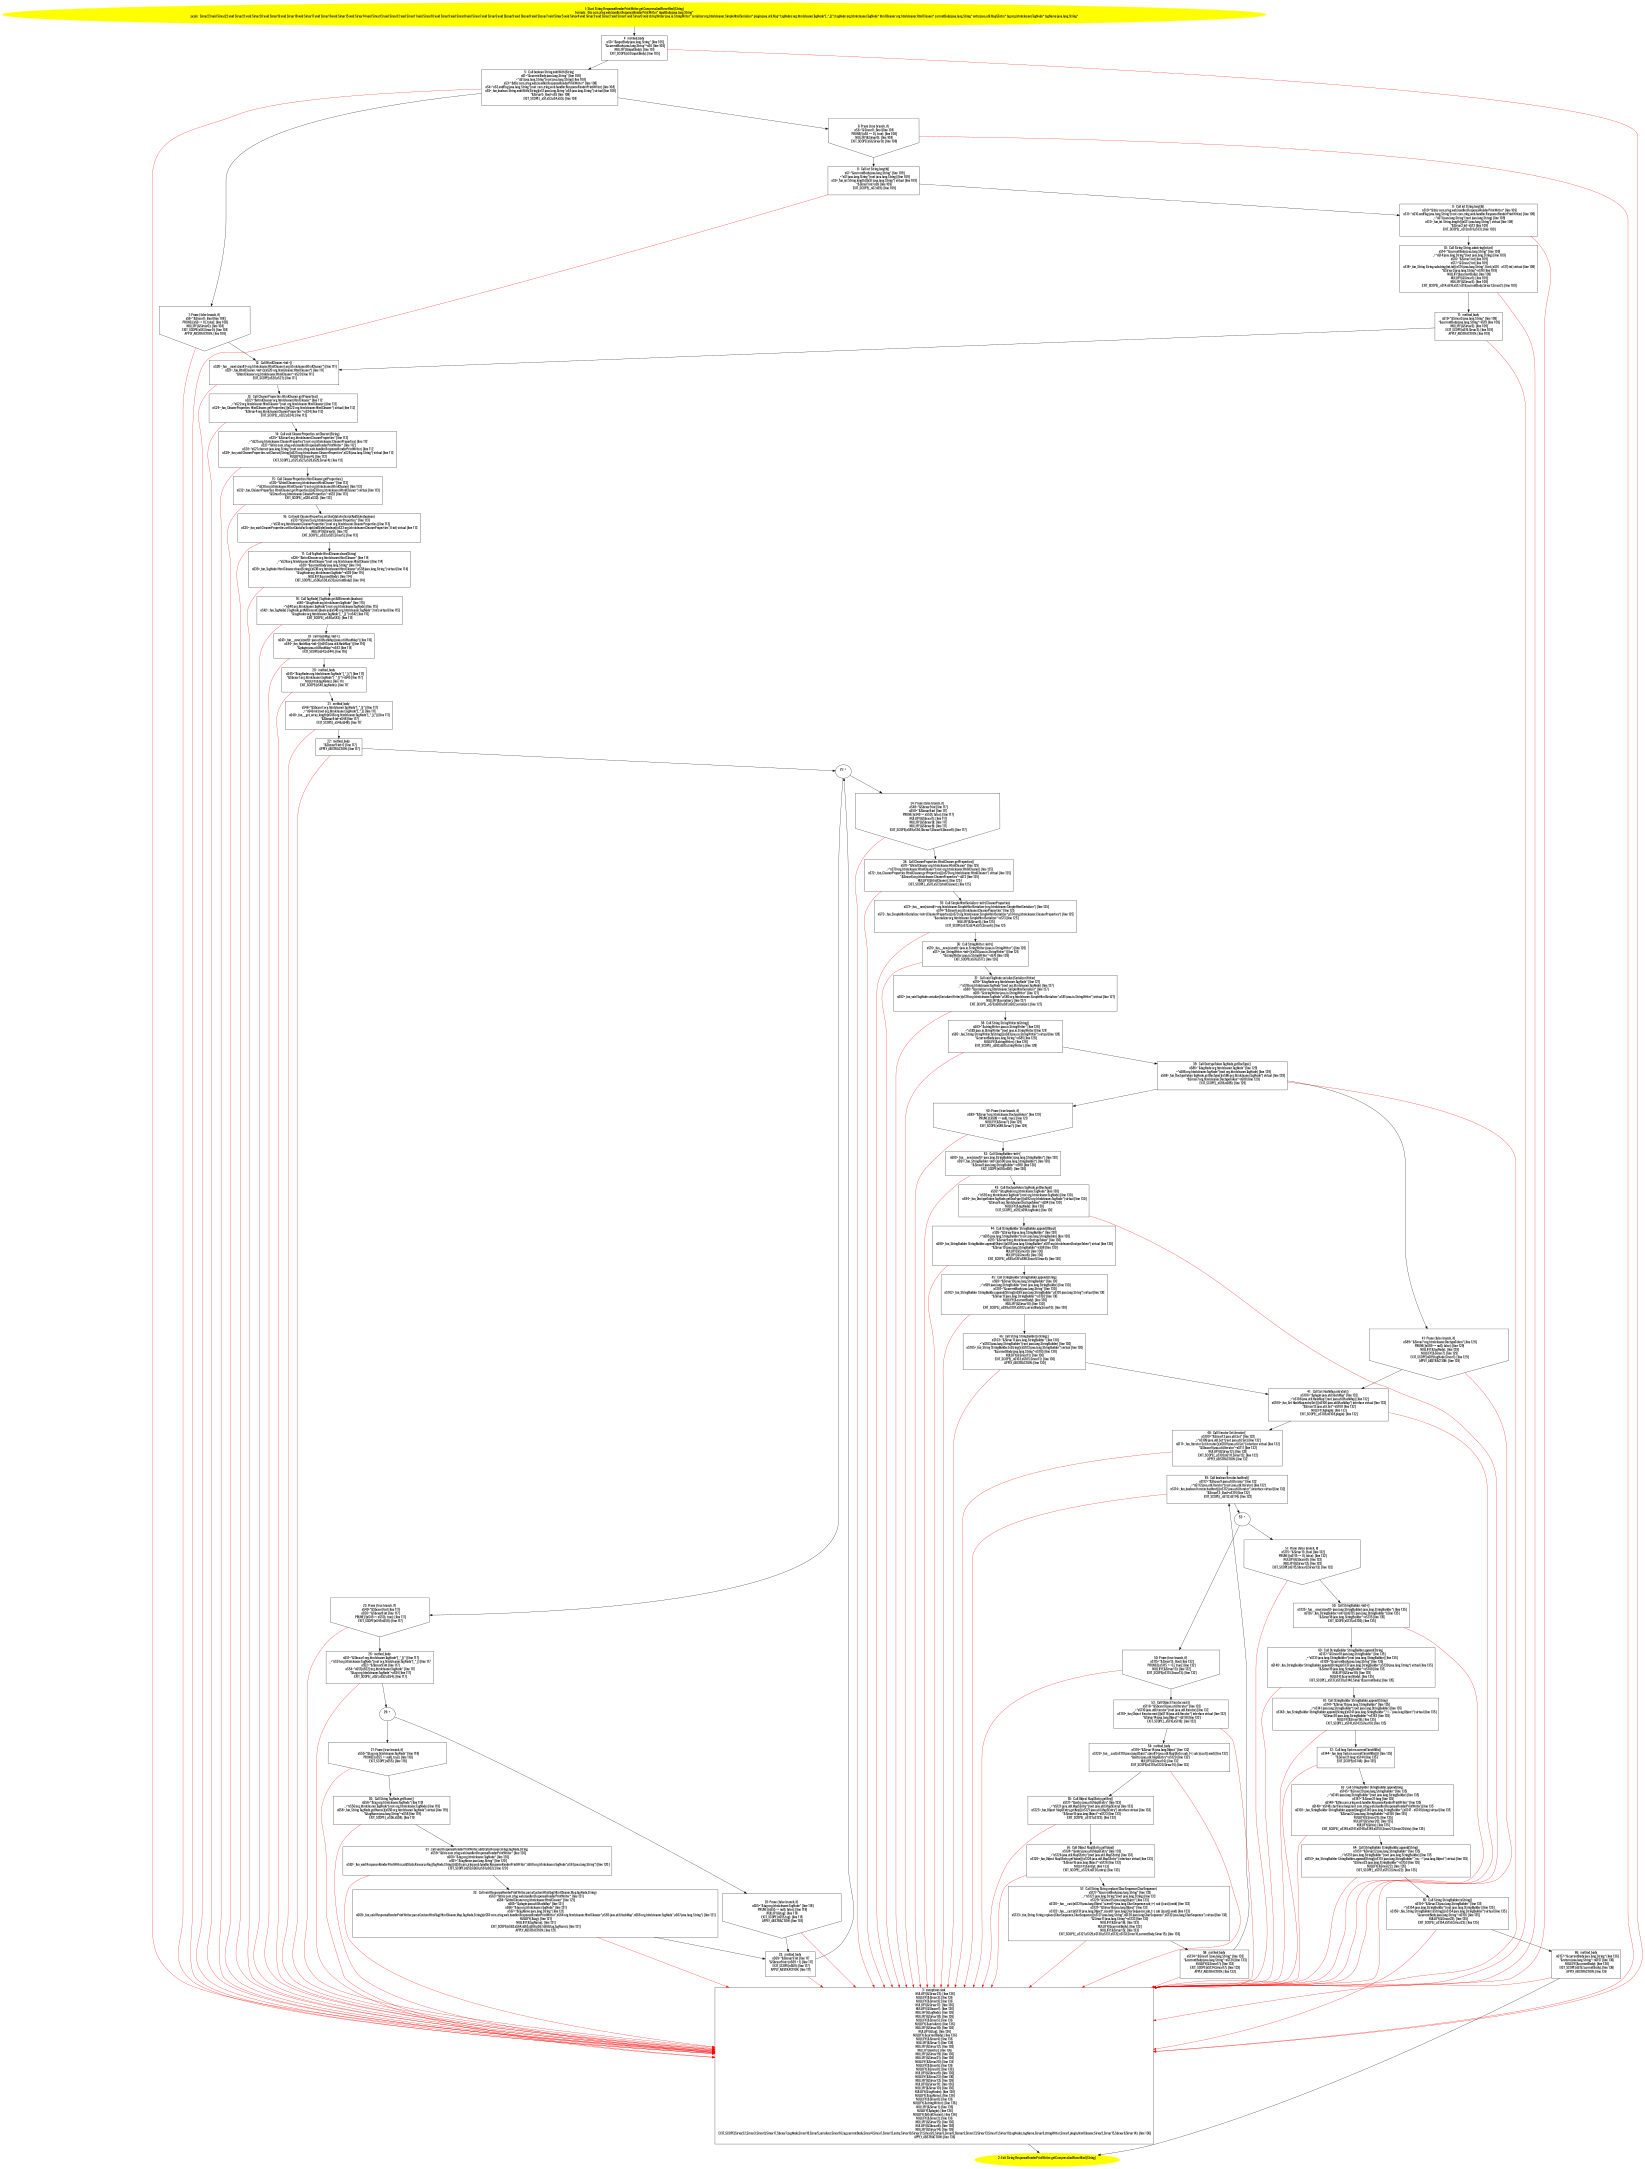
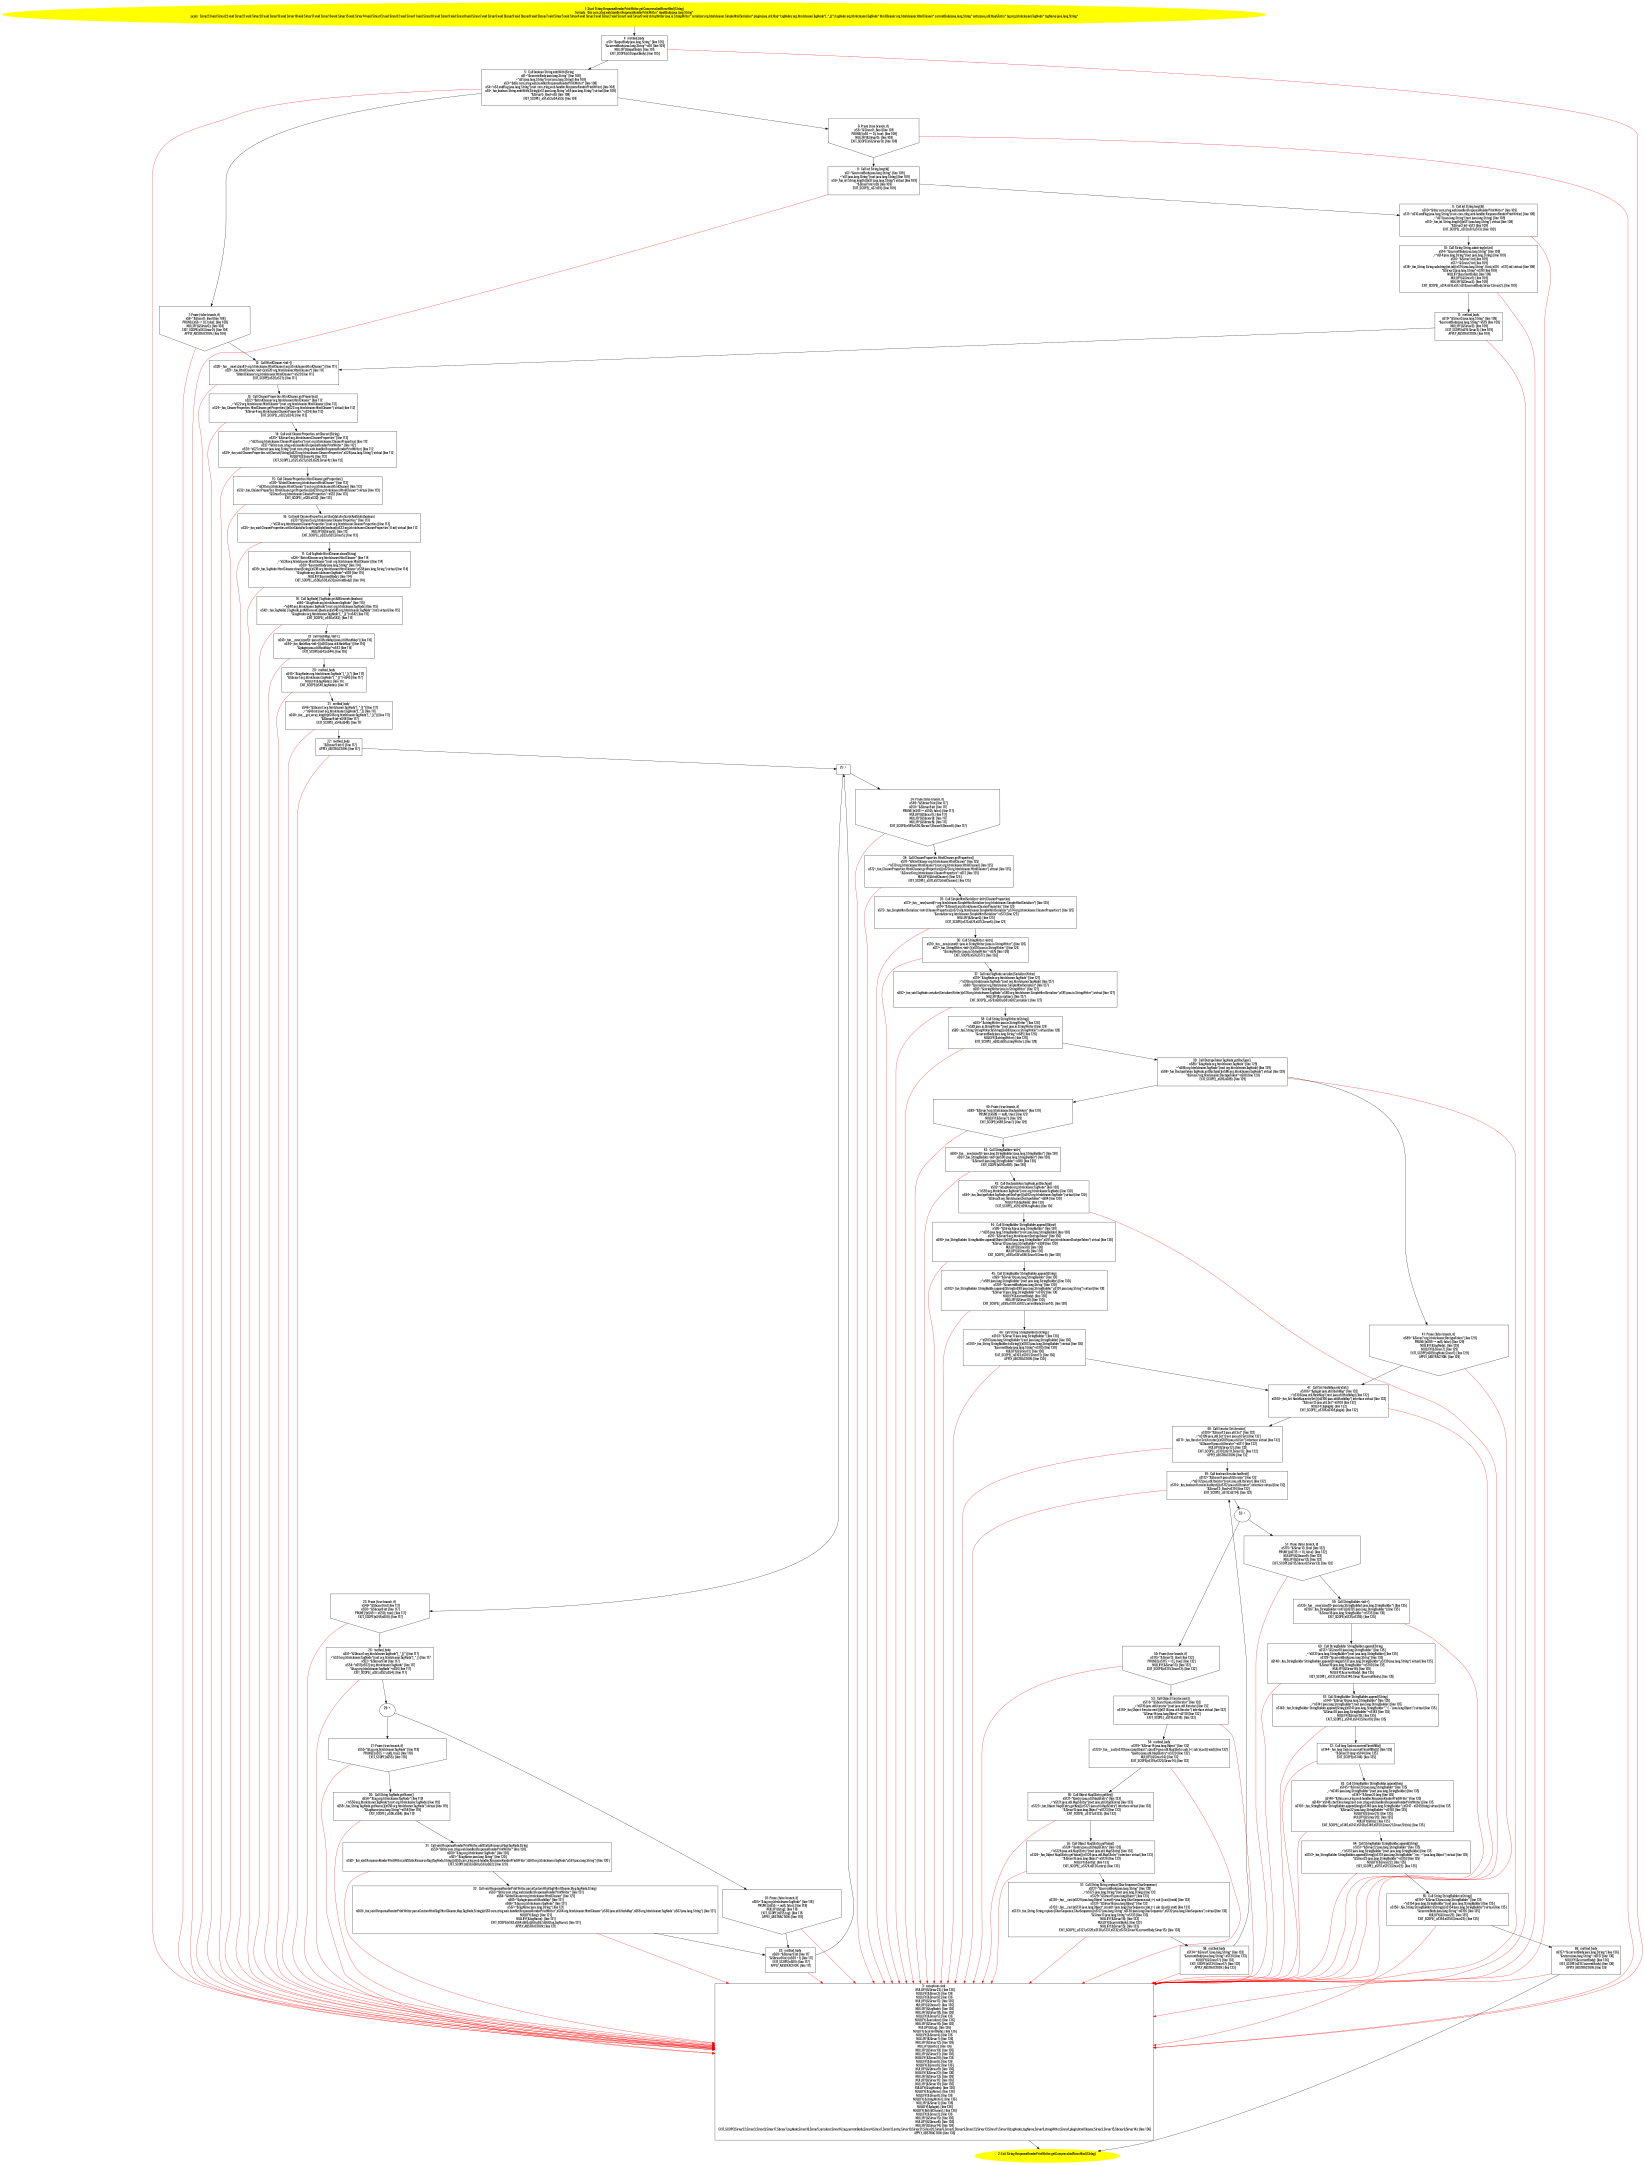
node "25: +": shape ellipse -> box
